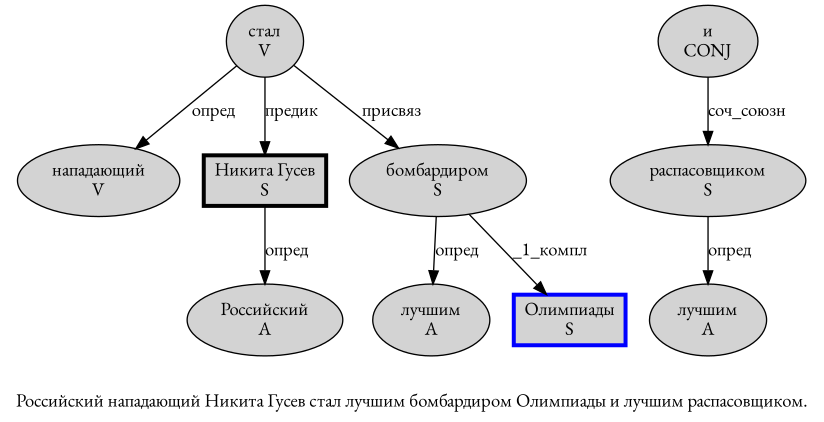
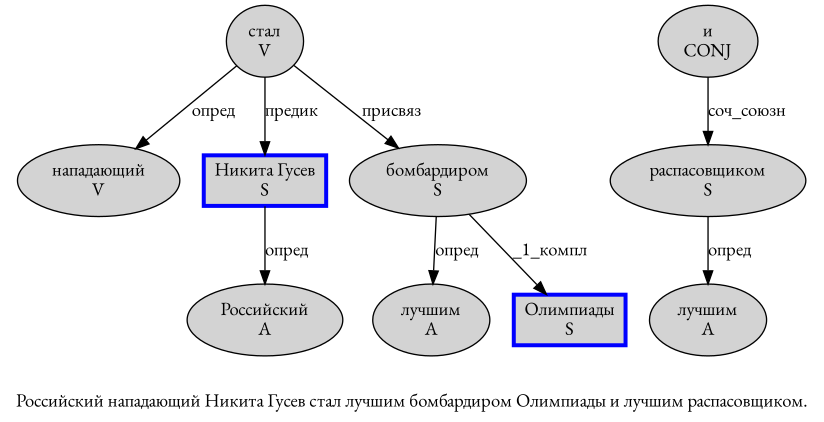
node "Никита Гусев S": color black -> blue
